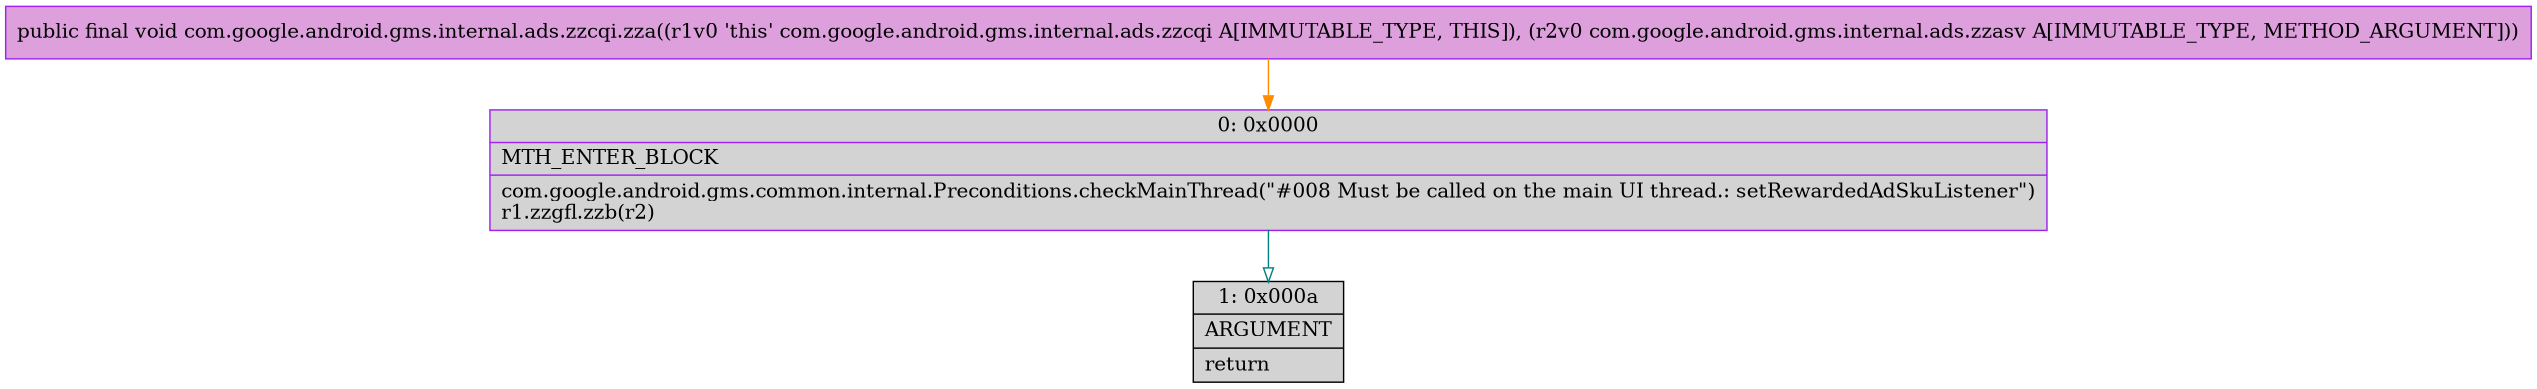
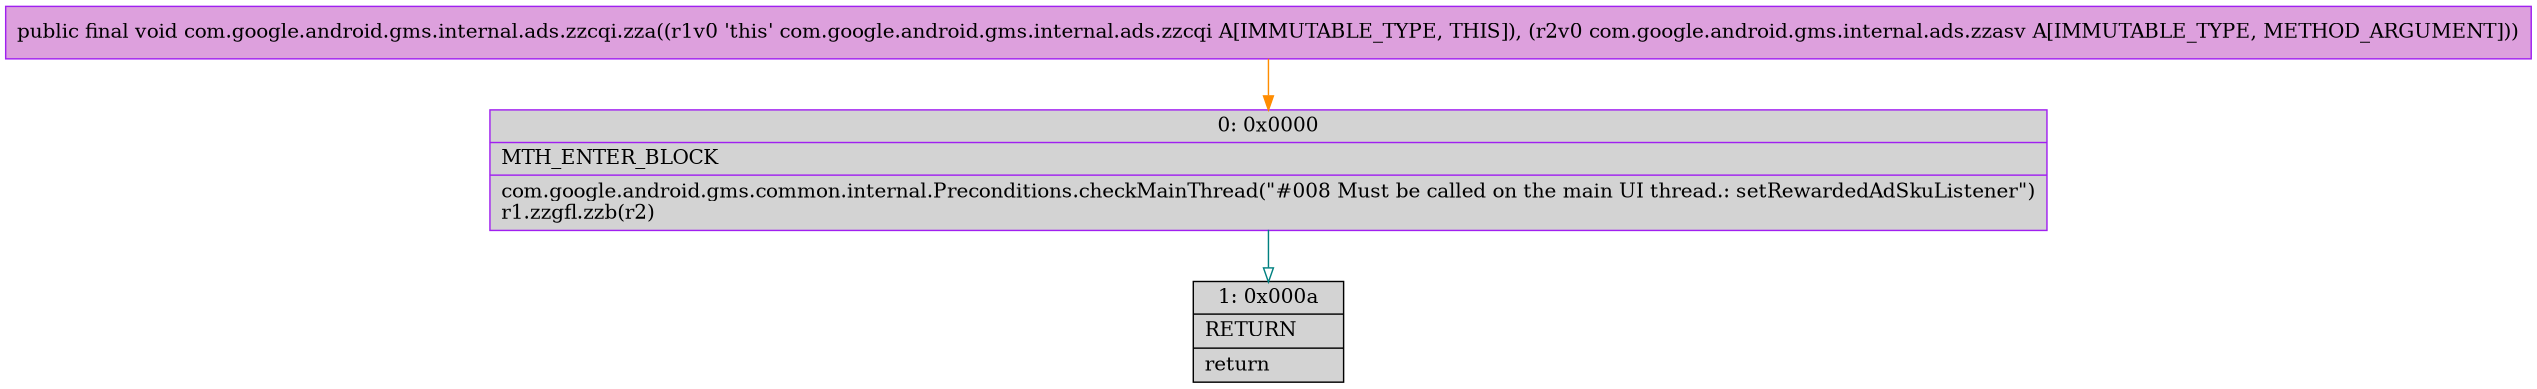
node "1: 0x000a": text "ARGUMENT" -> "RETURN"
